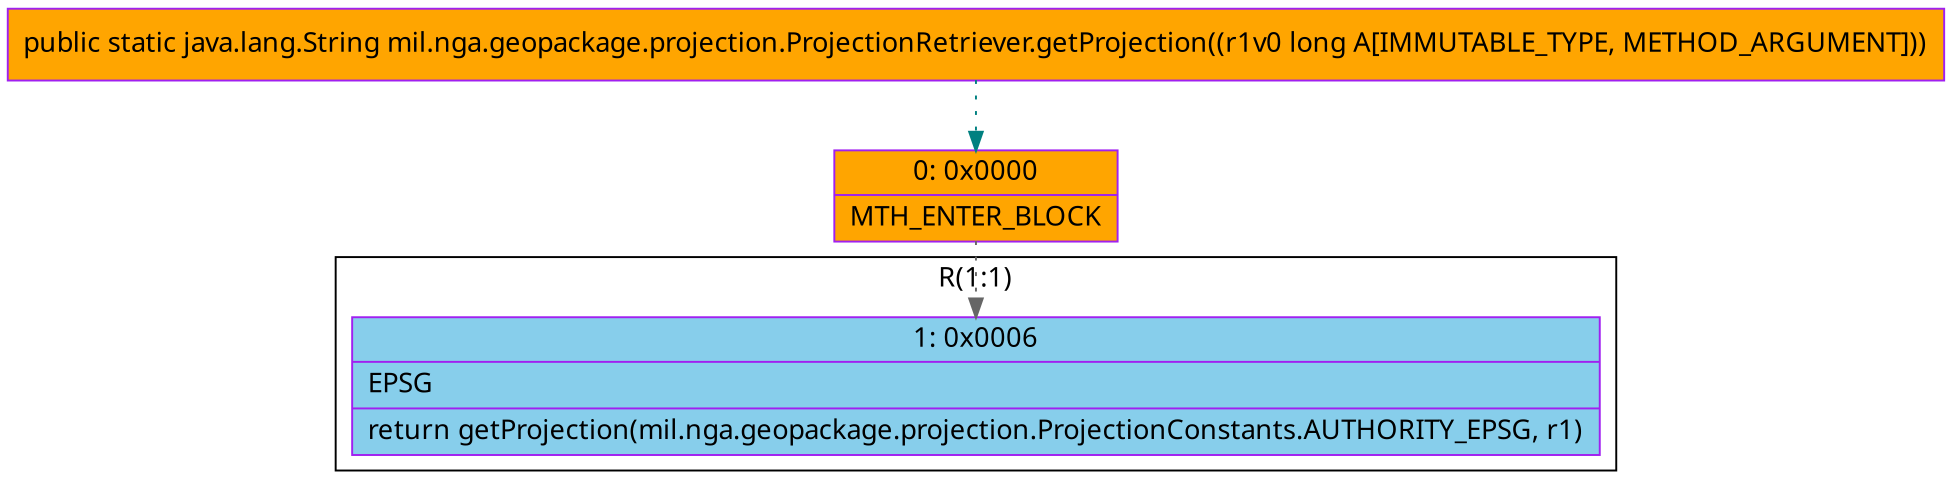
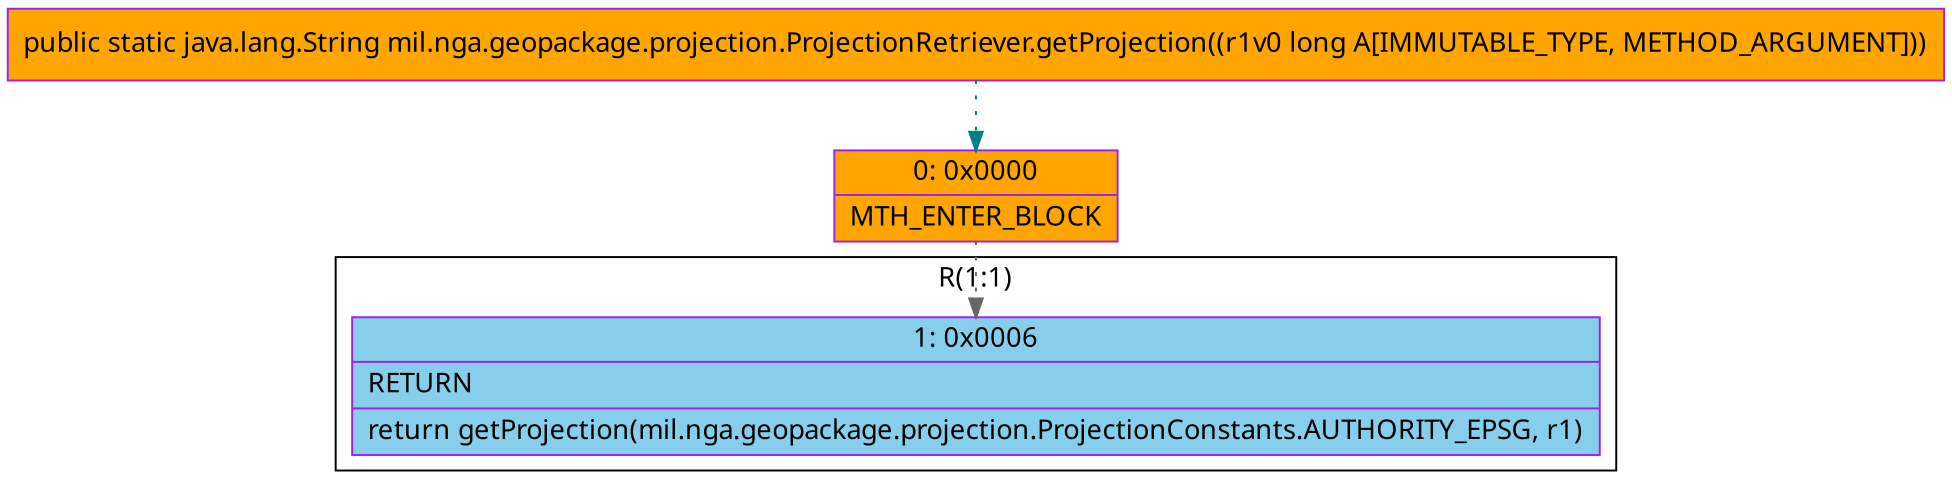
node "1: 0x0006": text "EPSG" -> "RETURN"
